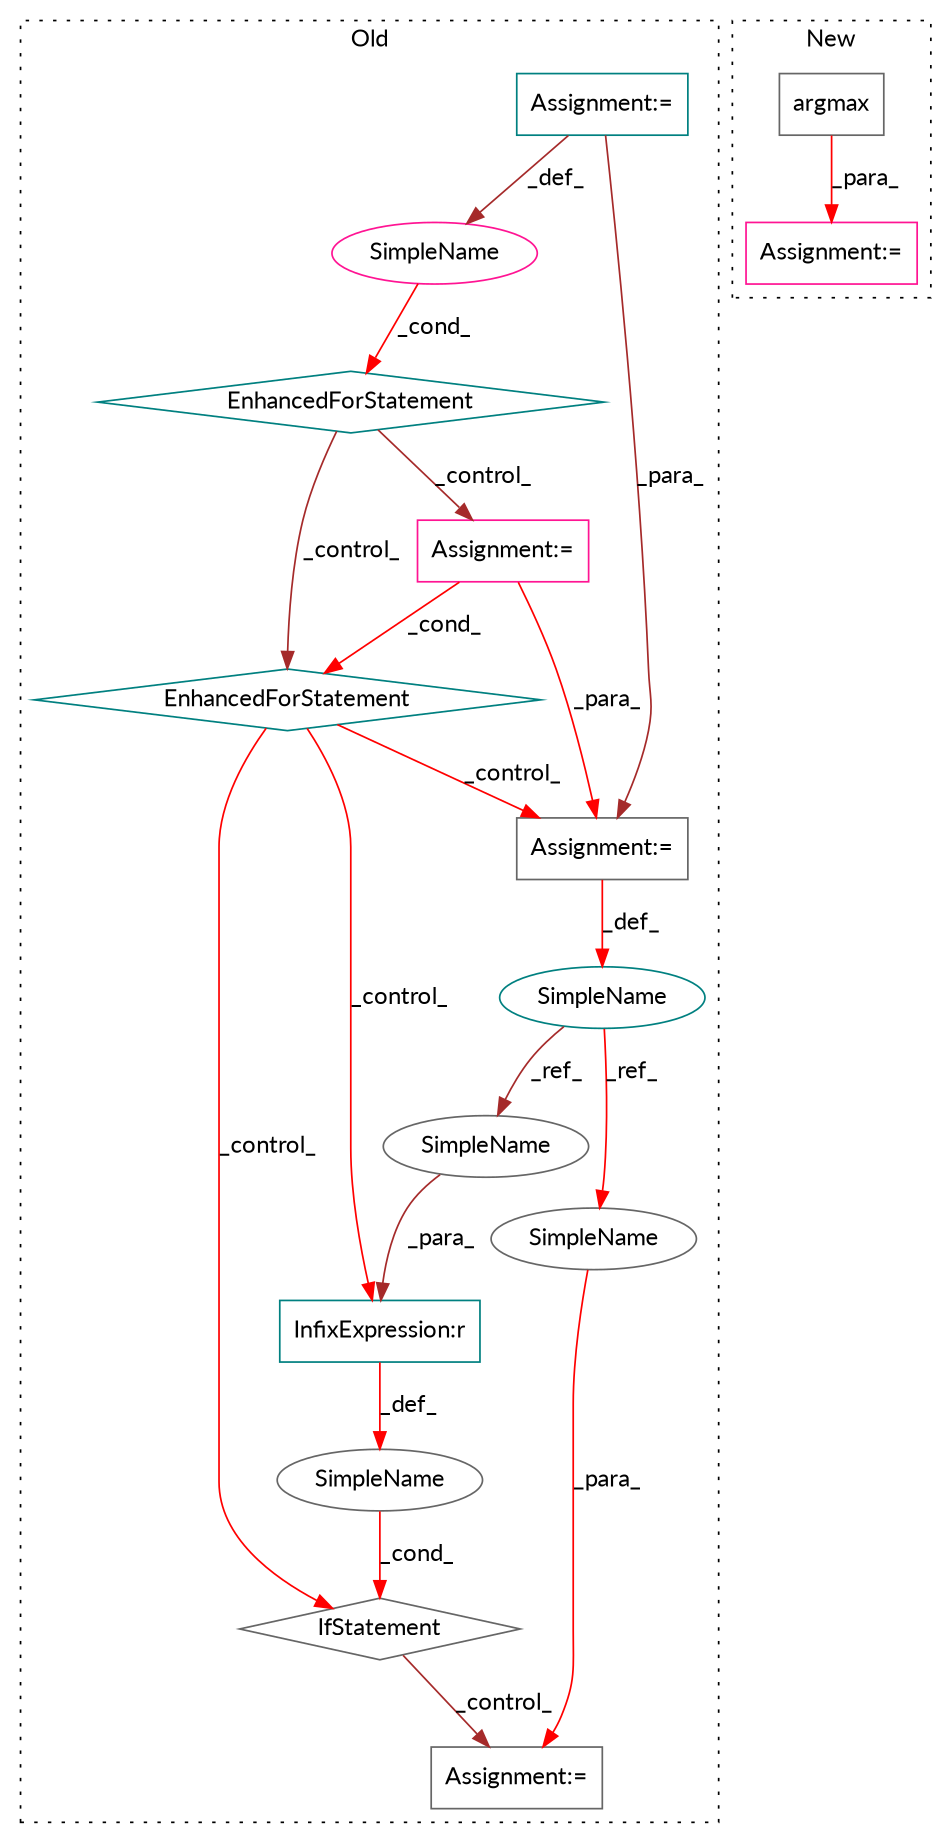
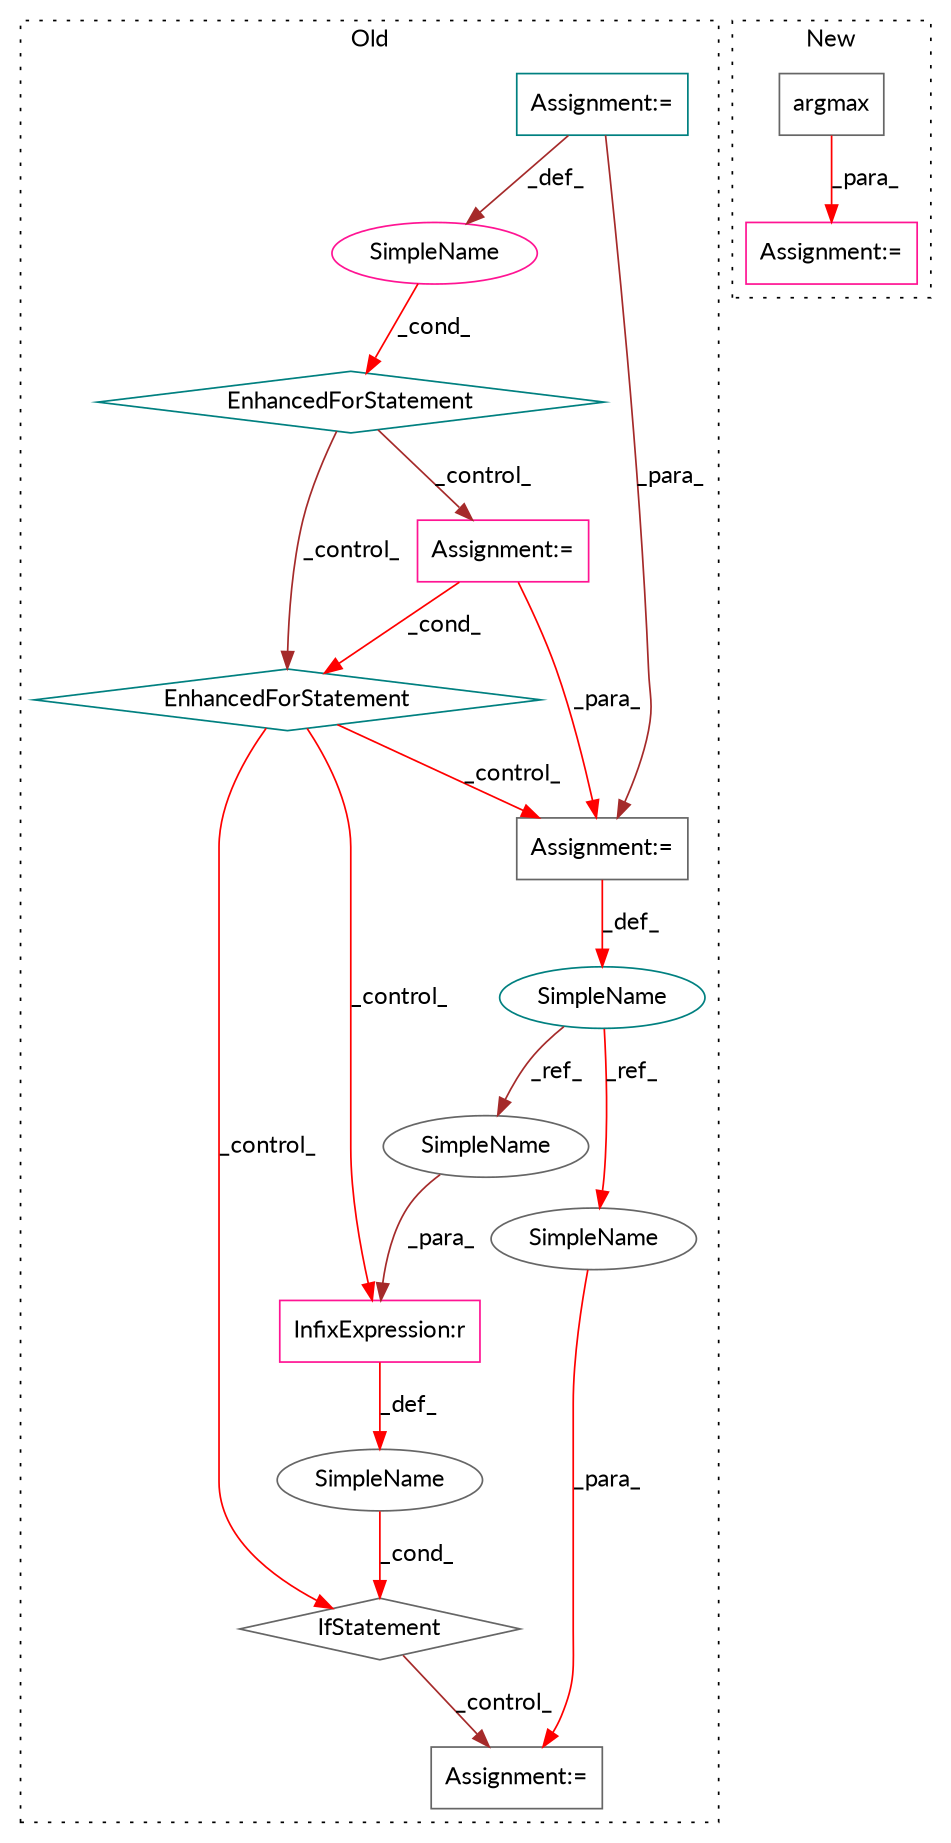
node "InfixExpression:r": color teal -> deeppink
